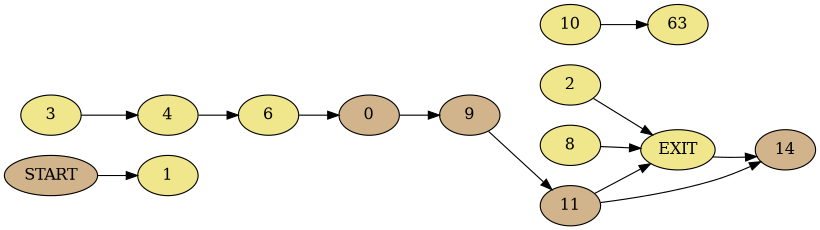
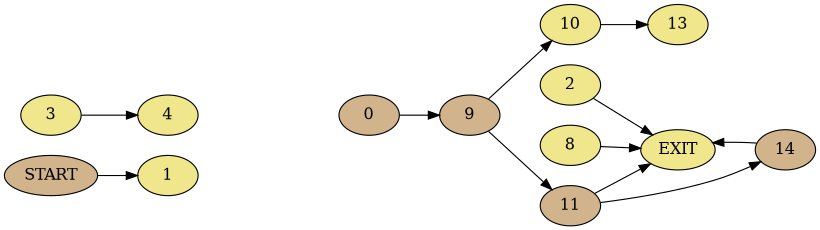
node "63": label "63" -> "13"
edge "9" -> "10": added
node "6": removed
edge "EXIT" -> "14": reversed
